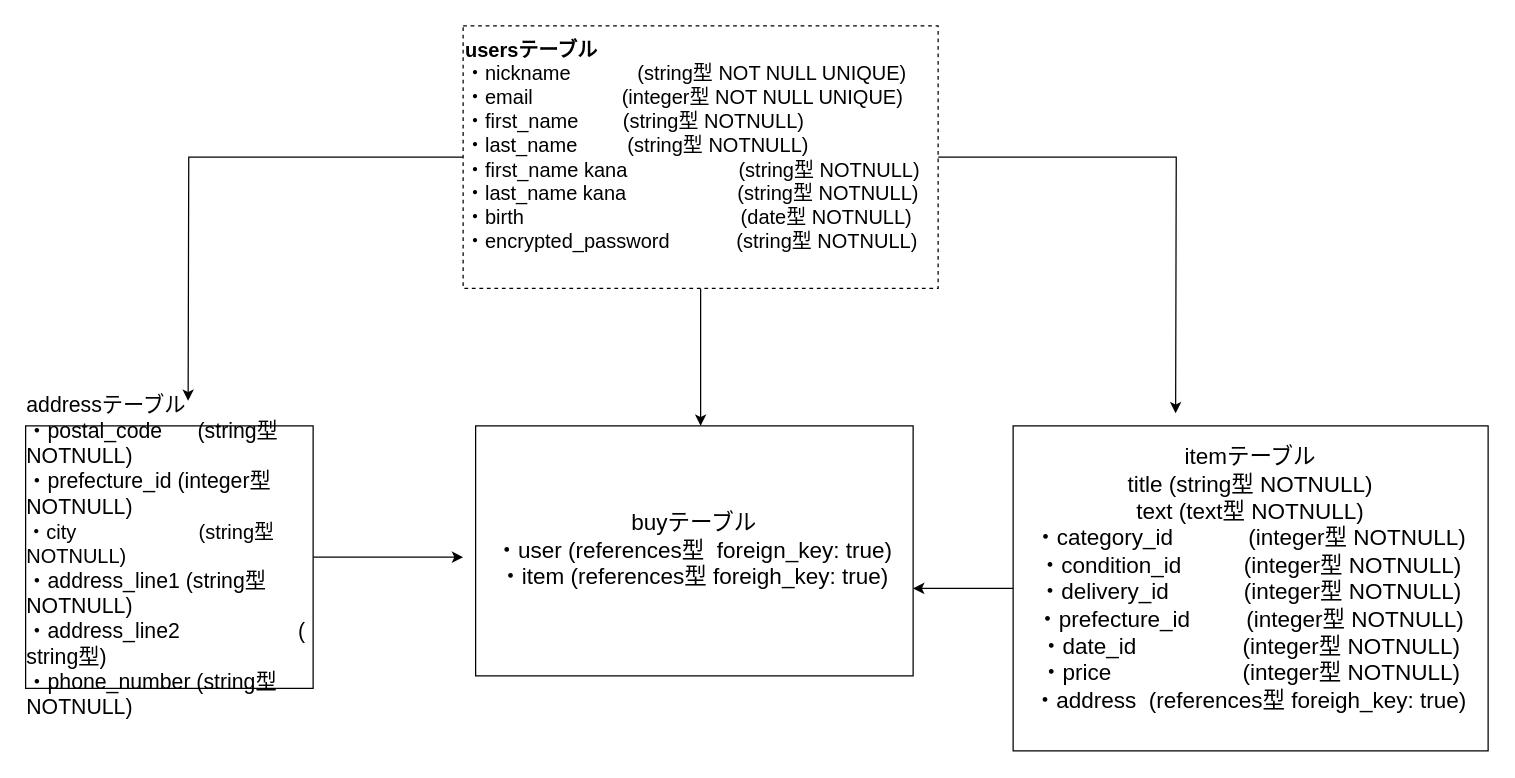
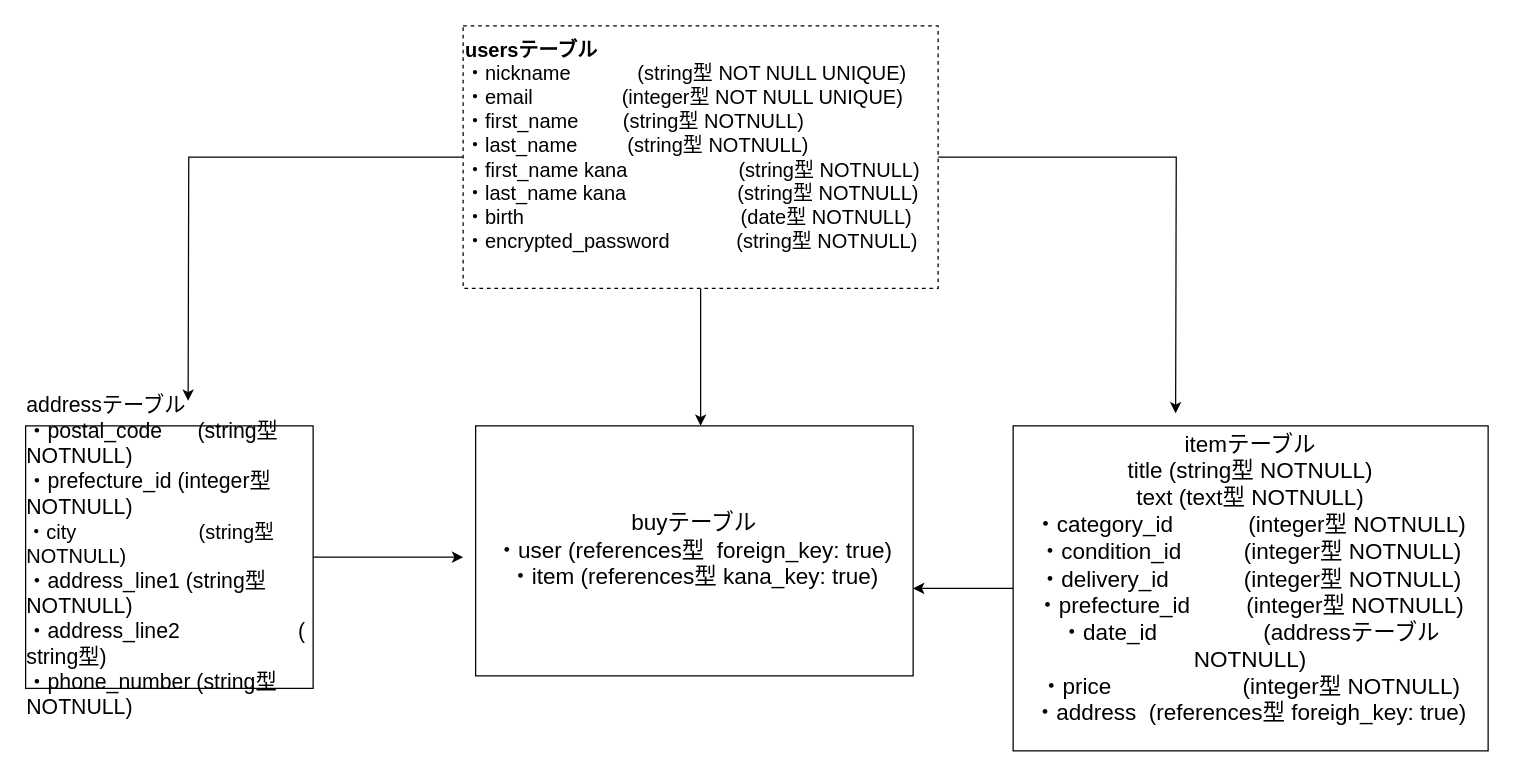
node "buyテーブル ・user (references型 foreign_key: true) ・item (references型 foreigh_key: true)": label "buyテーブル ・user (references型 foreign_key: true) ・item (references型 foreigh_key: true)" -> "buyテーブル ・user (references型 foreign_key: true) ・item (references型 kana_key: true)"
node "itemテーブル title (string型 NOTNULL) text (text型 NOTNULL) ・category_id (integer型 NOTNULL) ・condition_id (integer型 NOTNULL) ・delivery_id (integer型 NOTNULL) ・prefecture_id (integer型 NOTNULL) ・date_id (integer型 NOTNULL) ・price (integer型 NOTNULL) ・address (references型 foreigh_key: true)": label "itemテーブル title (string型 NOTNULL) text (text型 NOTNULL) ・category_id (integer型 NOTNULL) ・condition_id (integer型 NOTNULL) ・delivery_id (integer型 NOTNULL) ・prefecture_id (integer型 NOTNULL) ・date_id (integer型 NOTNULL) ・price (integer型 NOTNULL) ・address (references型 foreigh_key: true)" -> "itemテーブル title (string型 NOTNULL) text (text型 NOTNULL) ・category_id (integer型 NOTNULL) ・condition_id (integer型 NOTNULL) ・delivery_id (integer型 NOTNULL) ・prefecture_id (integer型 NOTNULL) ・date_id (addressテーブル NOTNULL) ・price (integer型 NOTNULL) ・address (references型 foreigh_key: true)"
